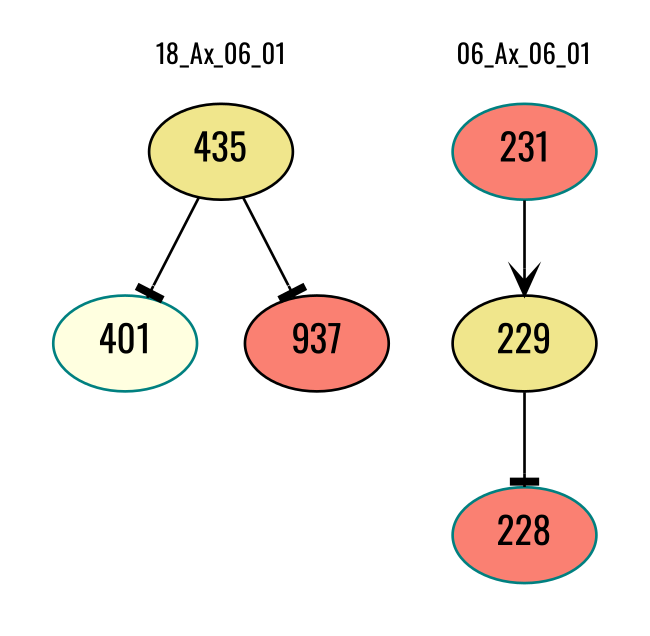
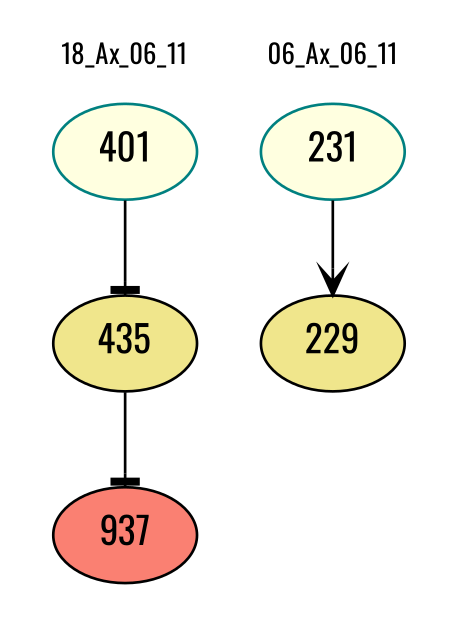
cluster "18_Ax_06_01": label "18_Ax_06_01" -> "18_Ax_06_11"
cluster "06_Ax_06_01": label "06_Ax_06_01" -> "06_Ax_06_11"
node "231": fillcolor salmon -> lightyellow
edge "435" -> "401": reversed
node "228": removed
